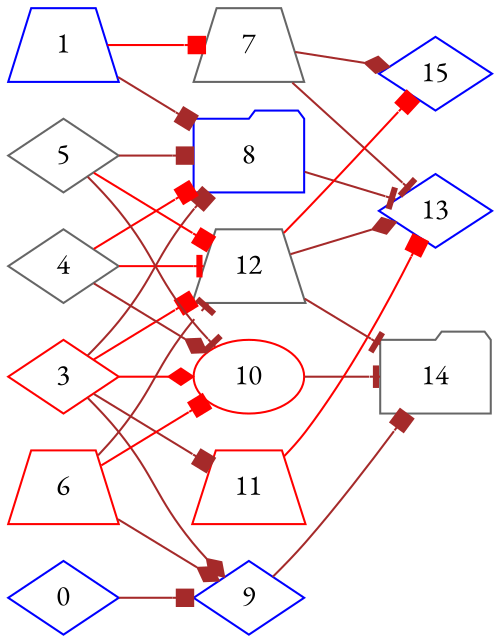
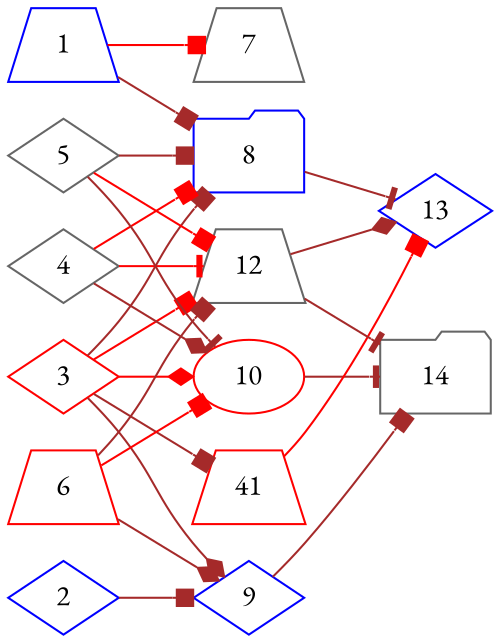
node "15": removed
edge "7" -> "13": removed
edge "6" -> "12": arrowhead tee -> box
node "11": label "11" -> "41"
node "0": label "0" -> "2"
